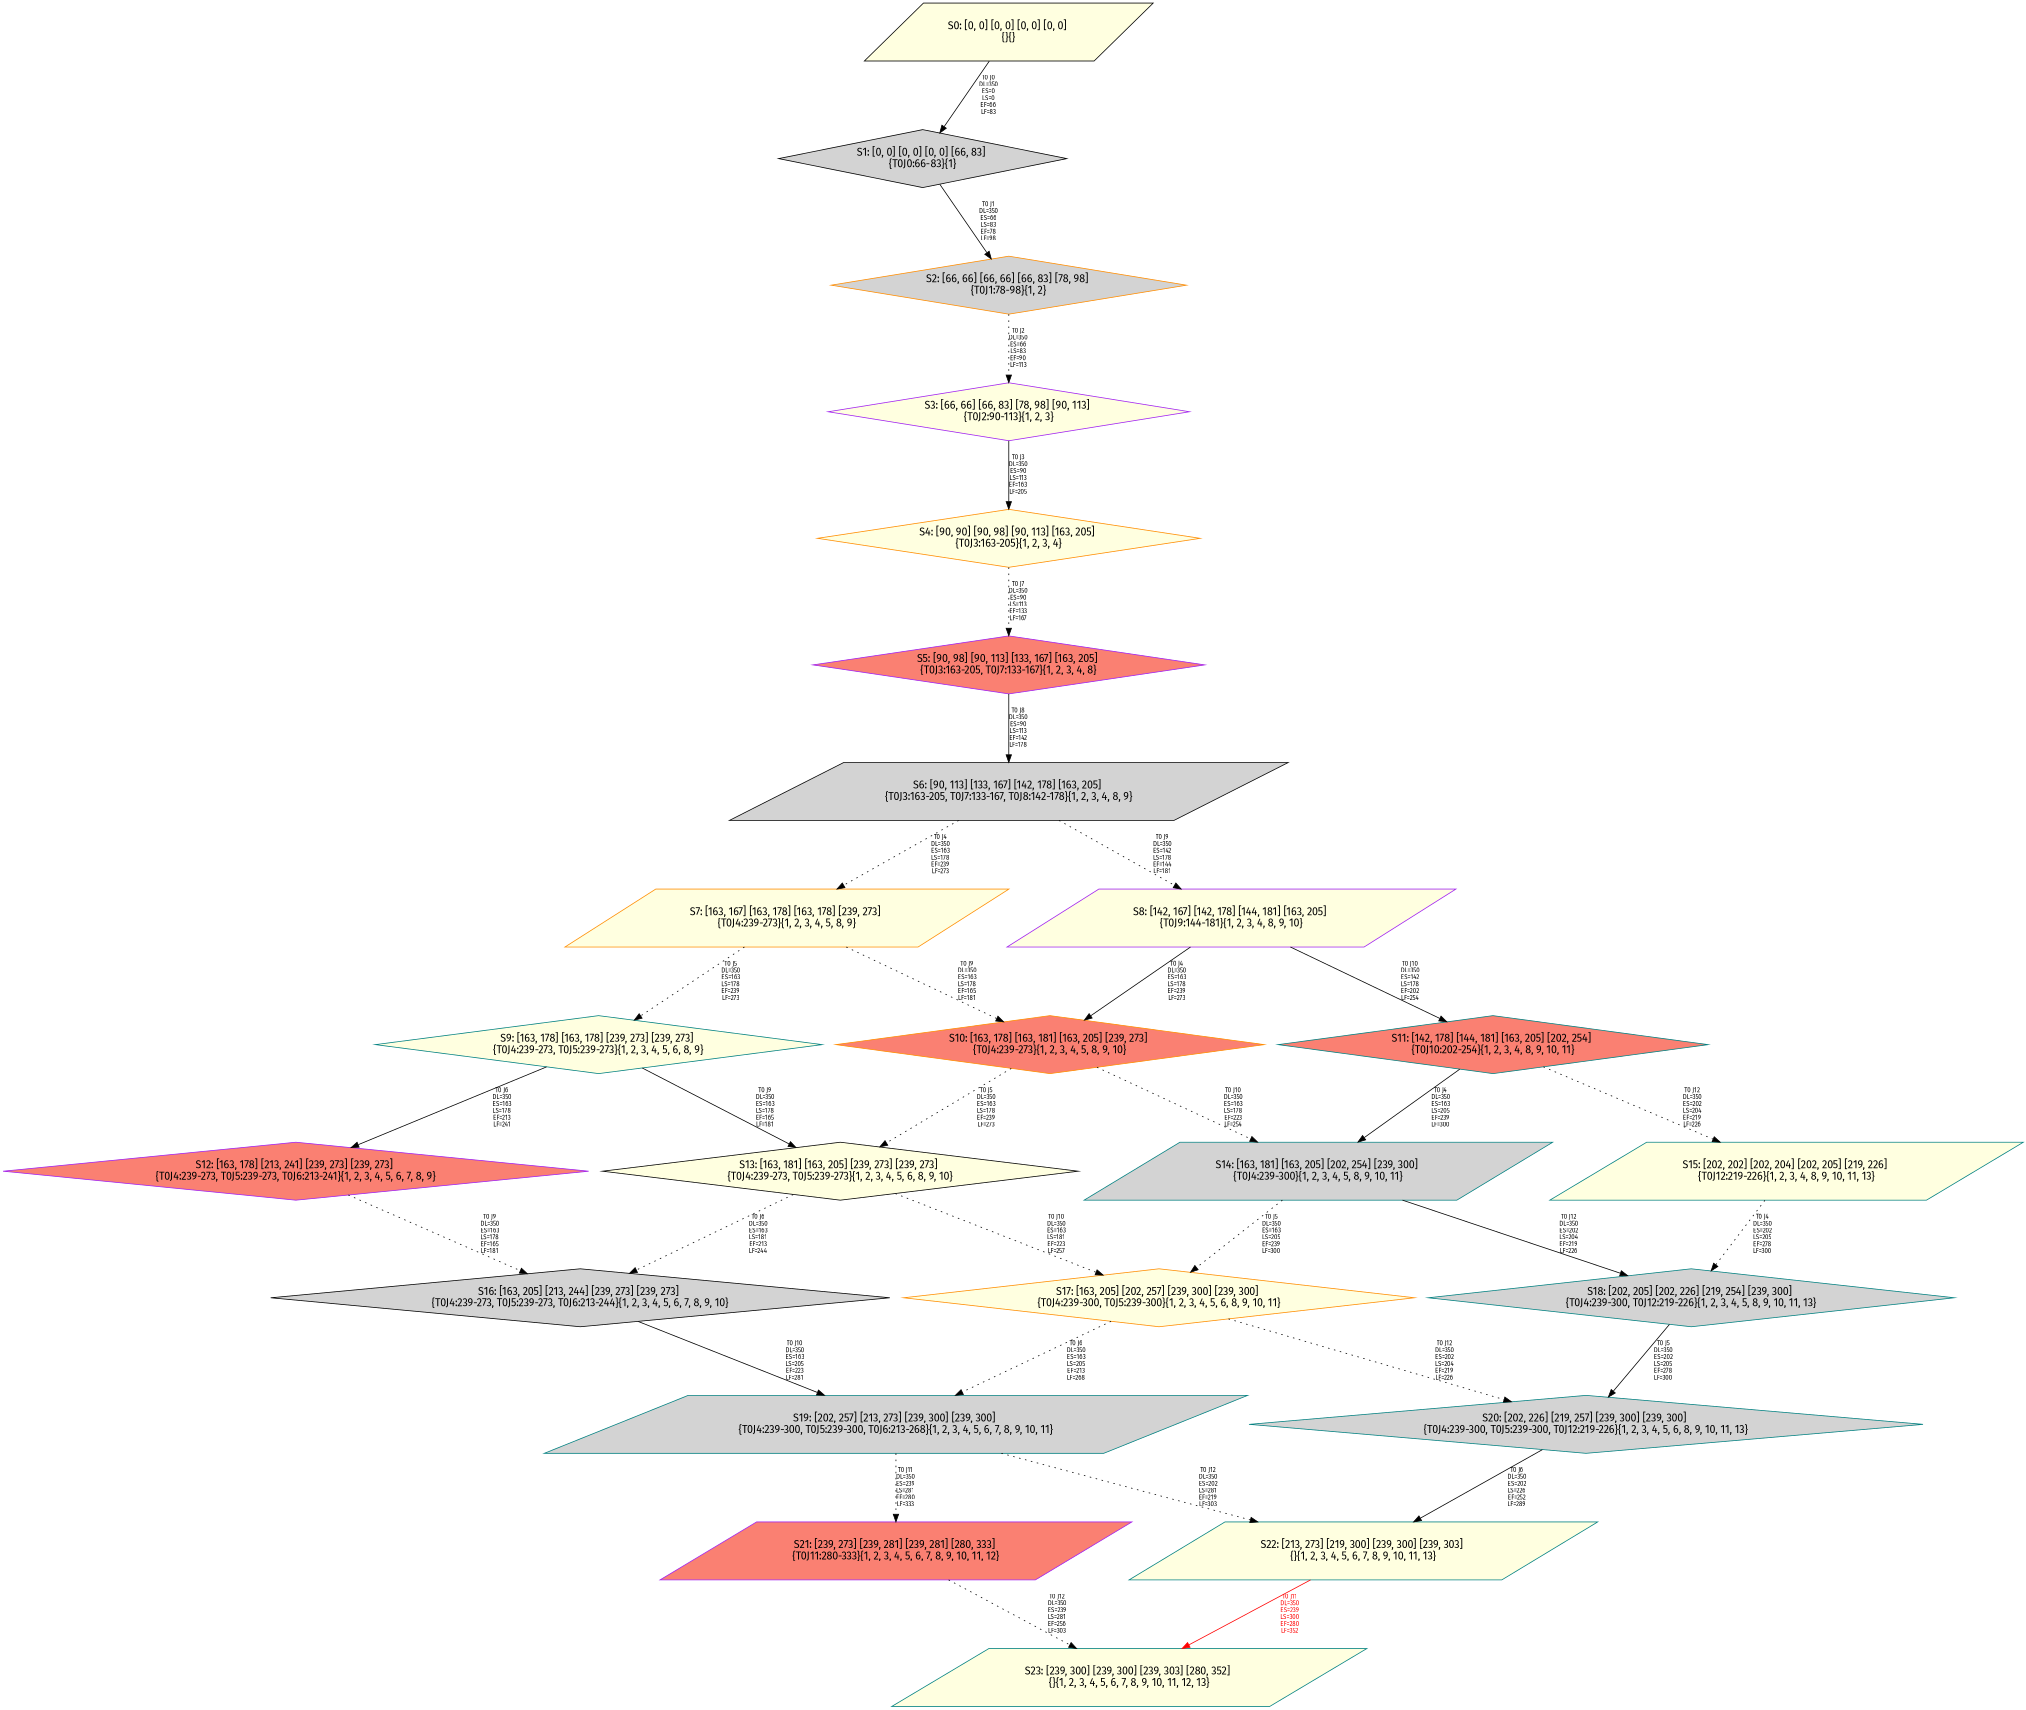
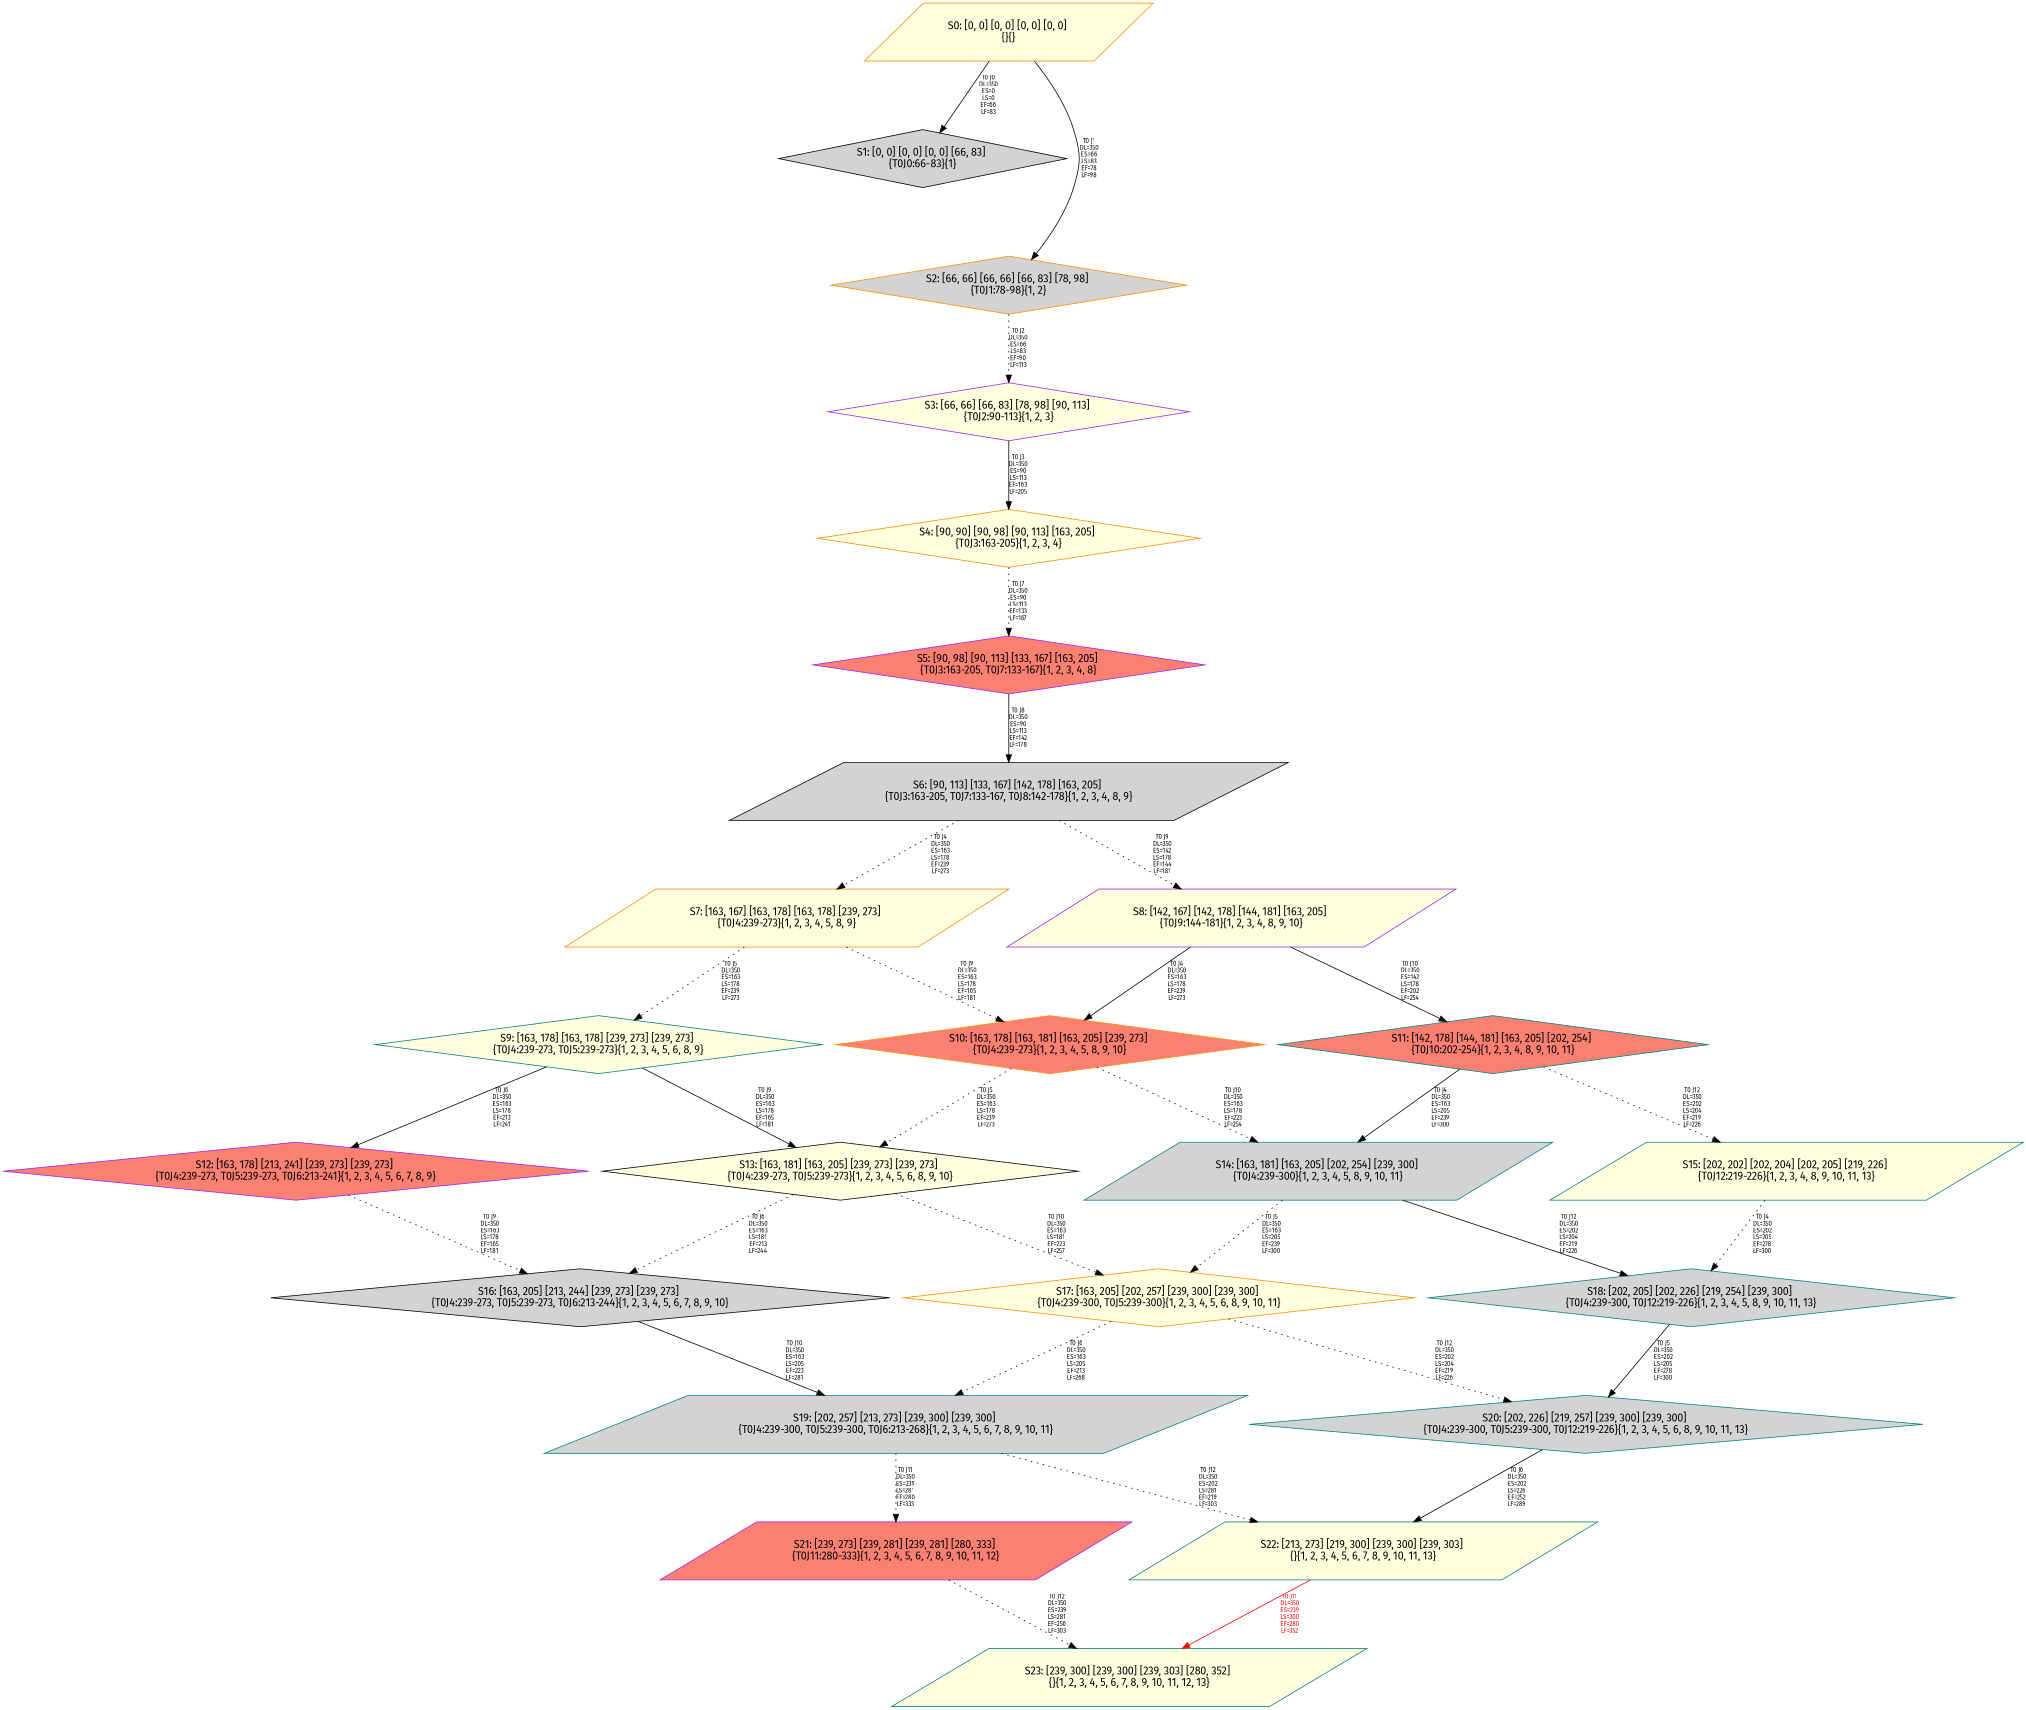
node "S0: [0, 0] [0, 0] [0, 0] [0, 0] {}{}": color black -> darkorange
edge "S1: [0, 0] [0, 0] [0, 0] [66, 83] {T0J0:66-83}{1}" -> "S2: [66, 66] [66, 66] [66, 83] [78, 98] {T0J1:78-98}{1, 2}": now "S0: [0, 0] [0, 0] [0, 0] [0, 0] {}{}" -> "S2: [66, 66] [66, 66] [66, 83] [78, 98] {T0J1:78-98}{1, 2}"
